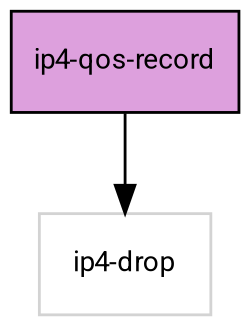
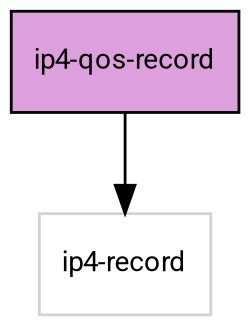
node "ip4-drop": label "ip4-drop" -> "ip4-record"
